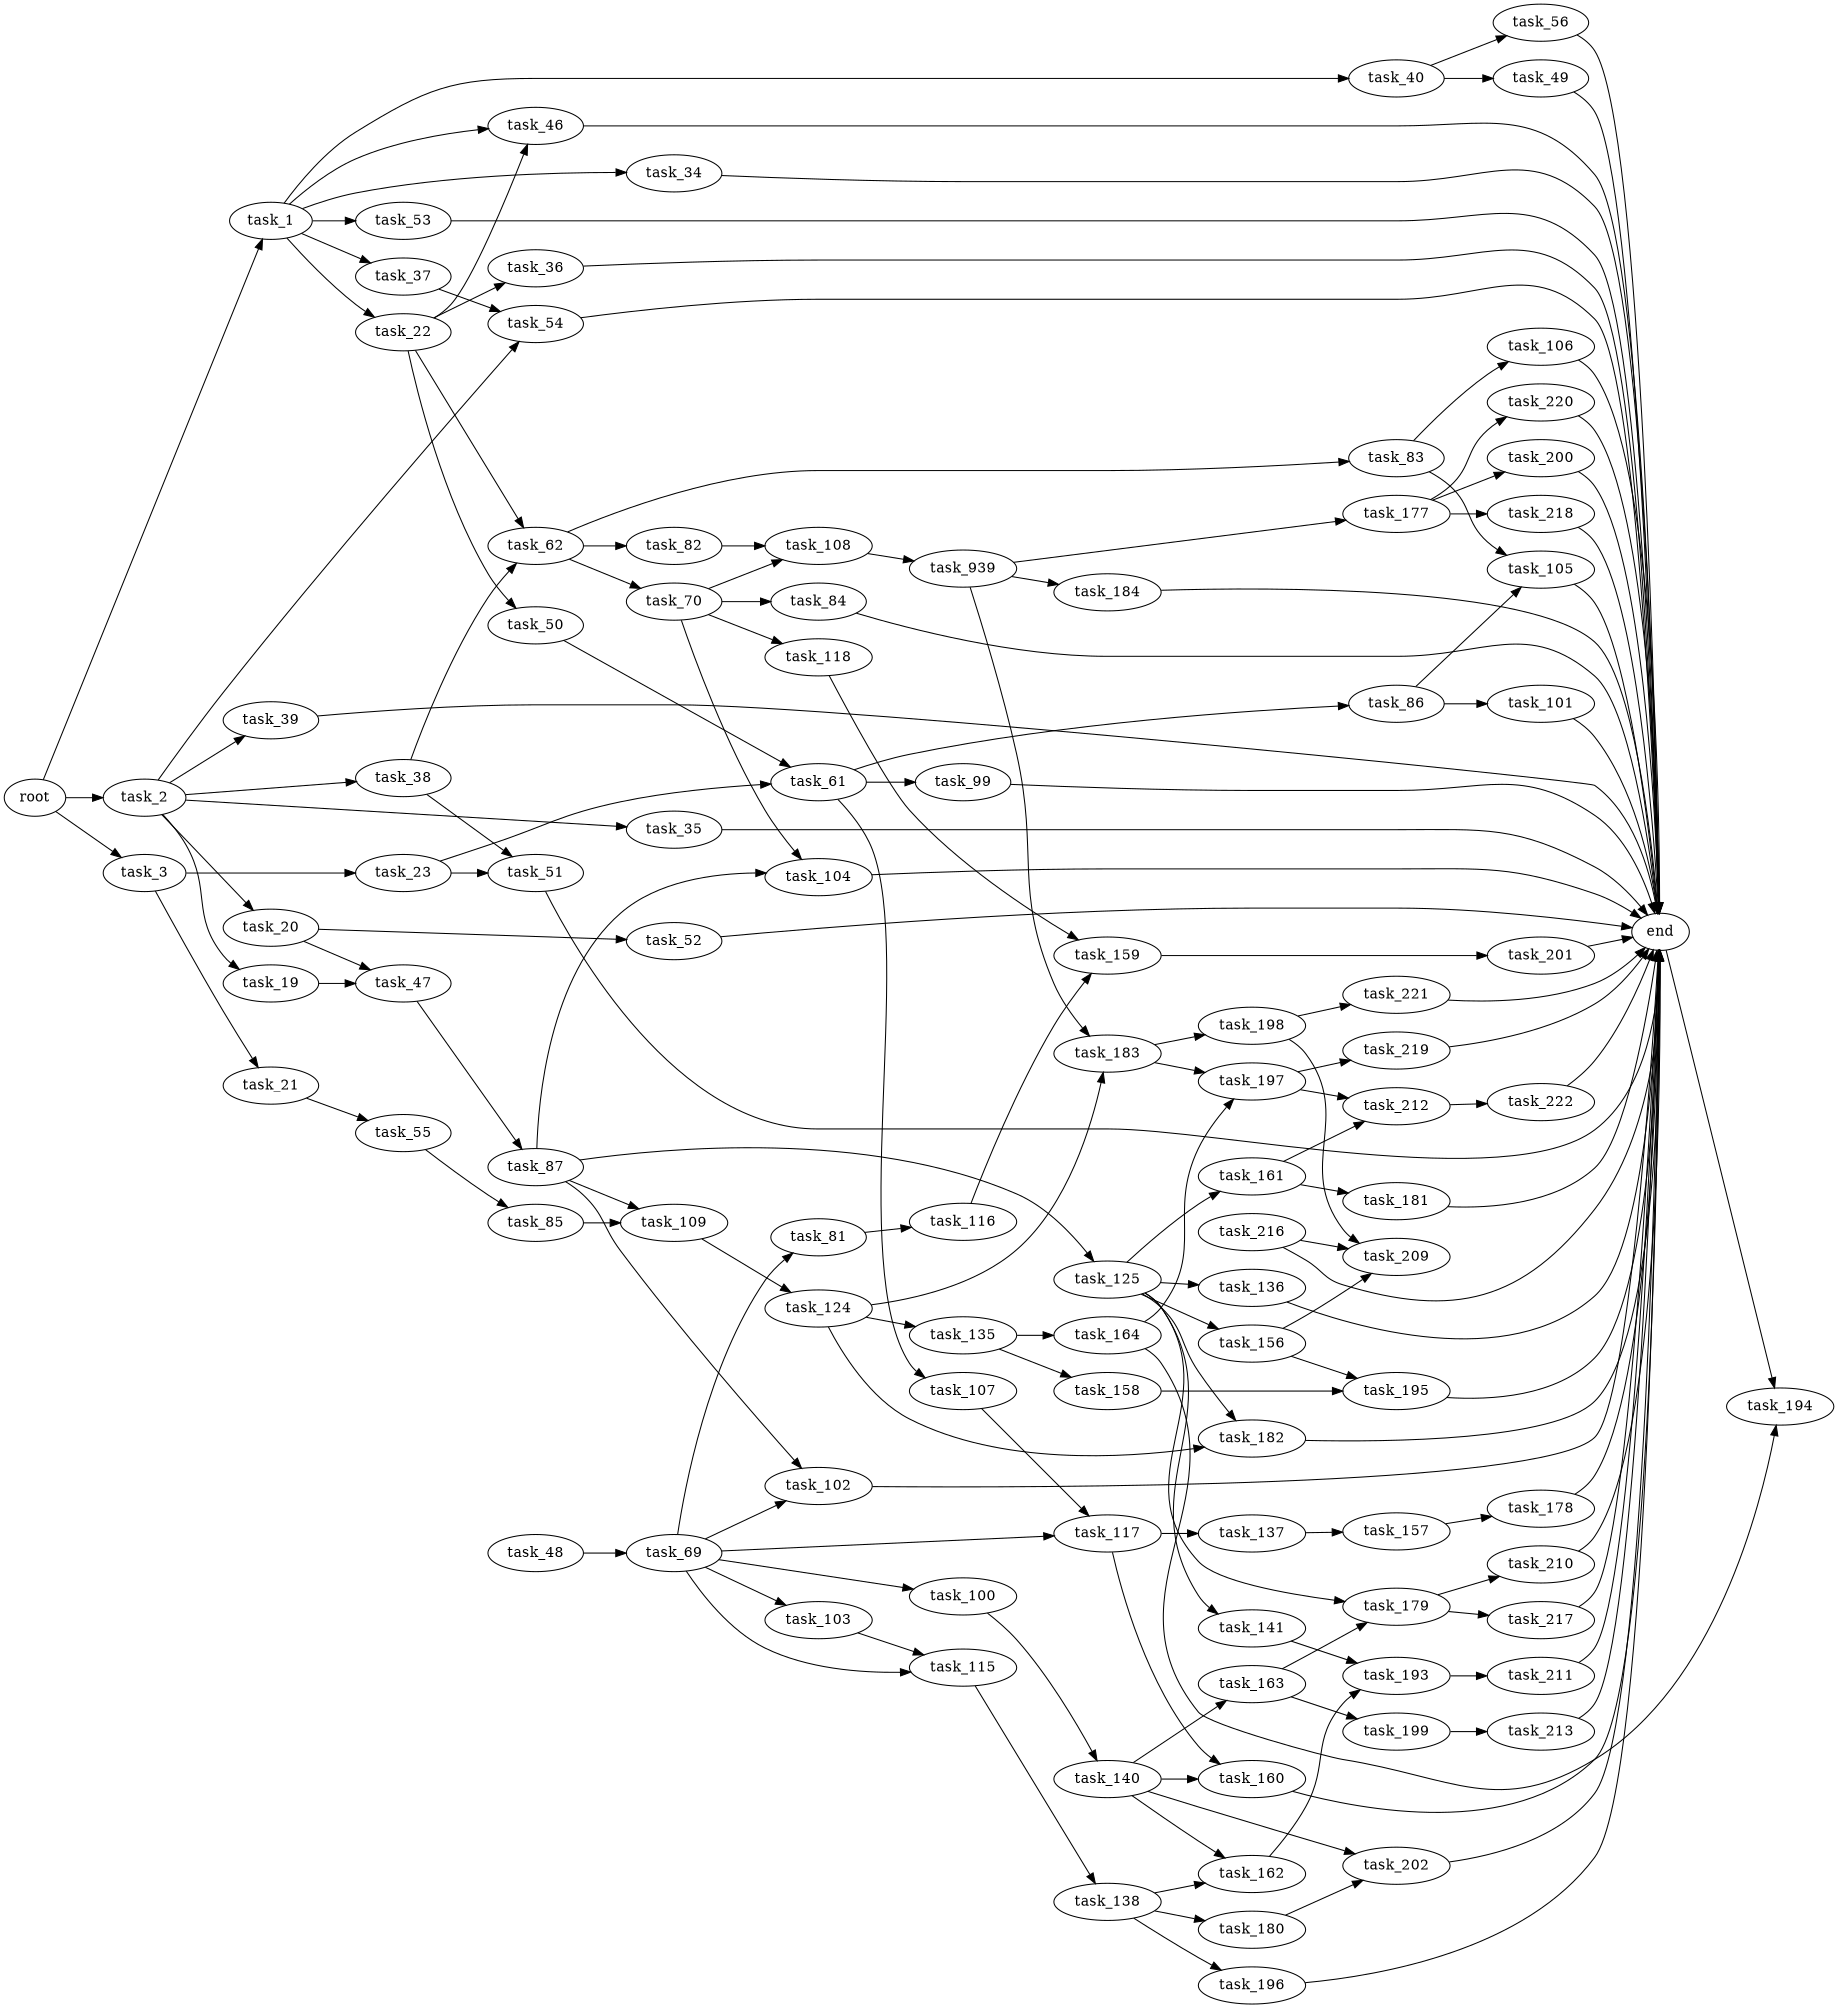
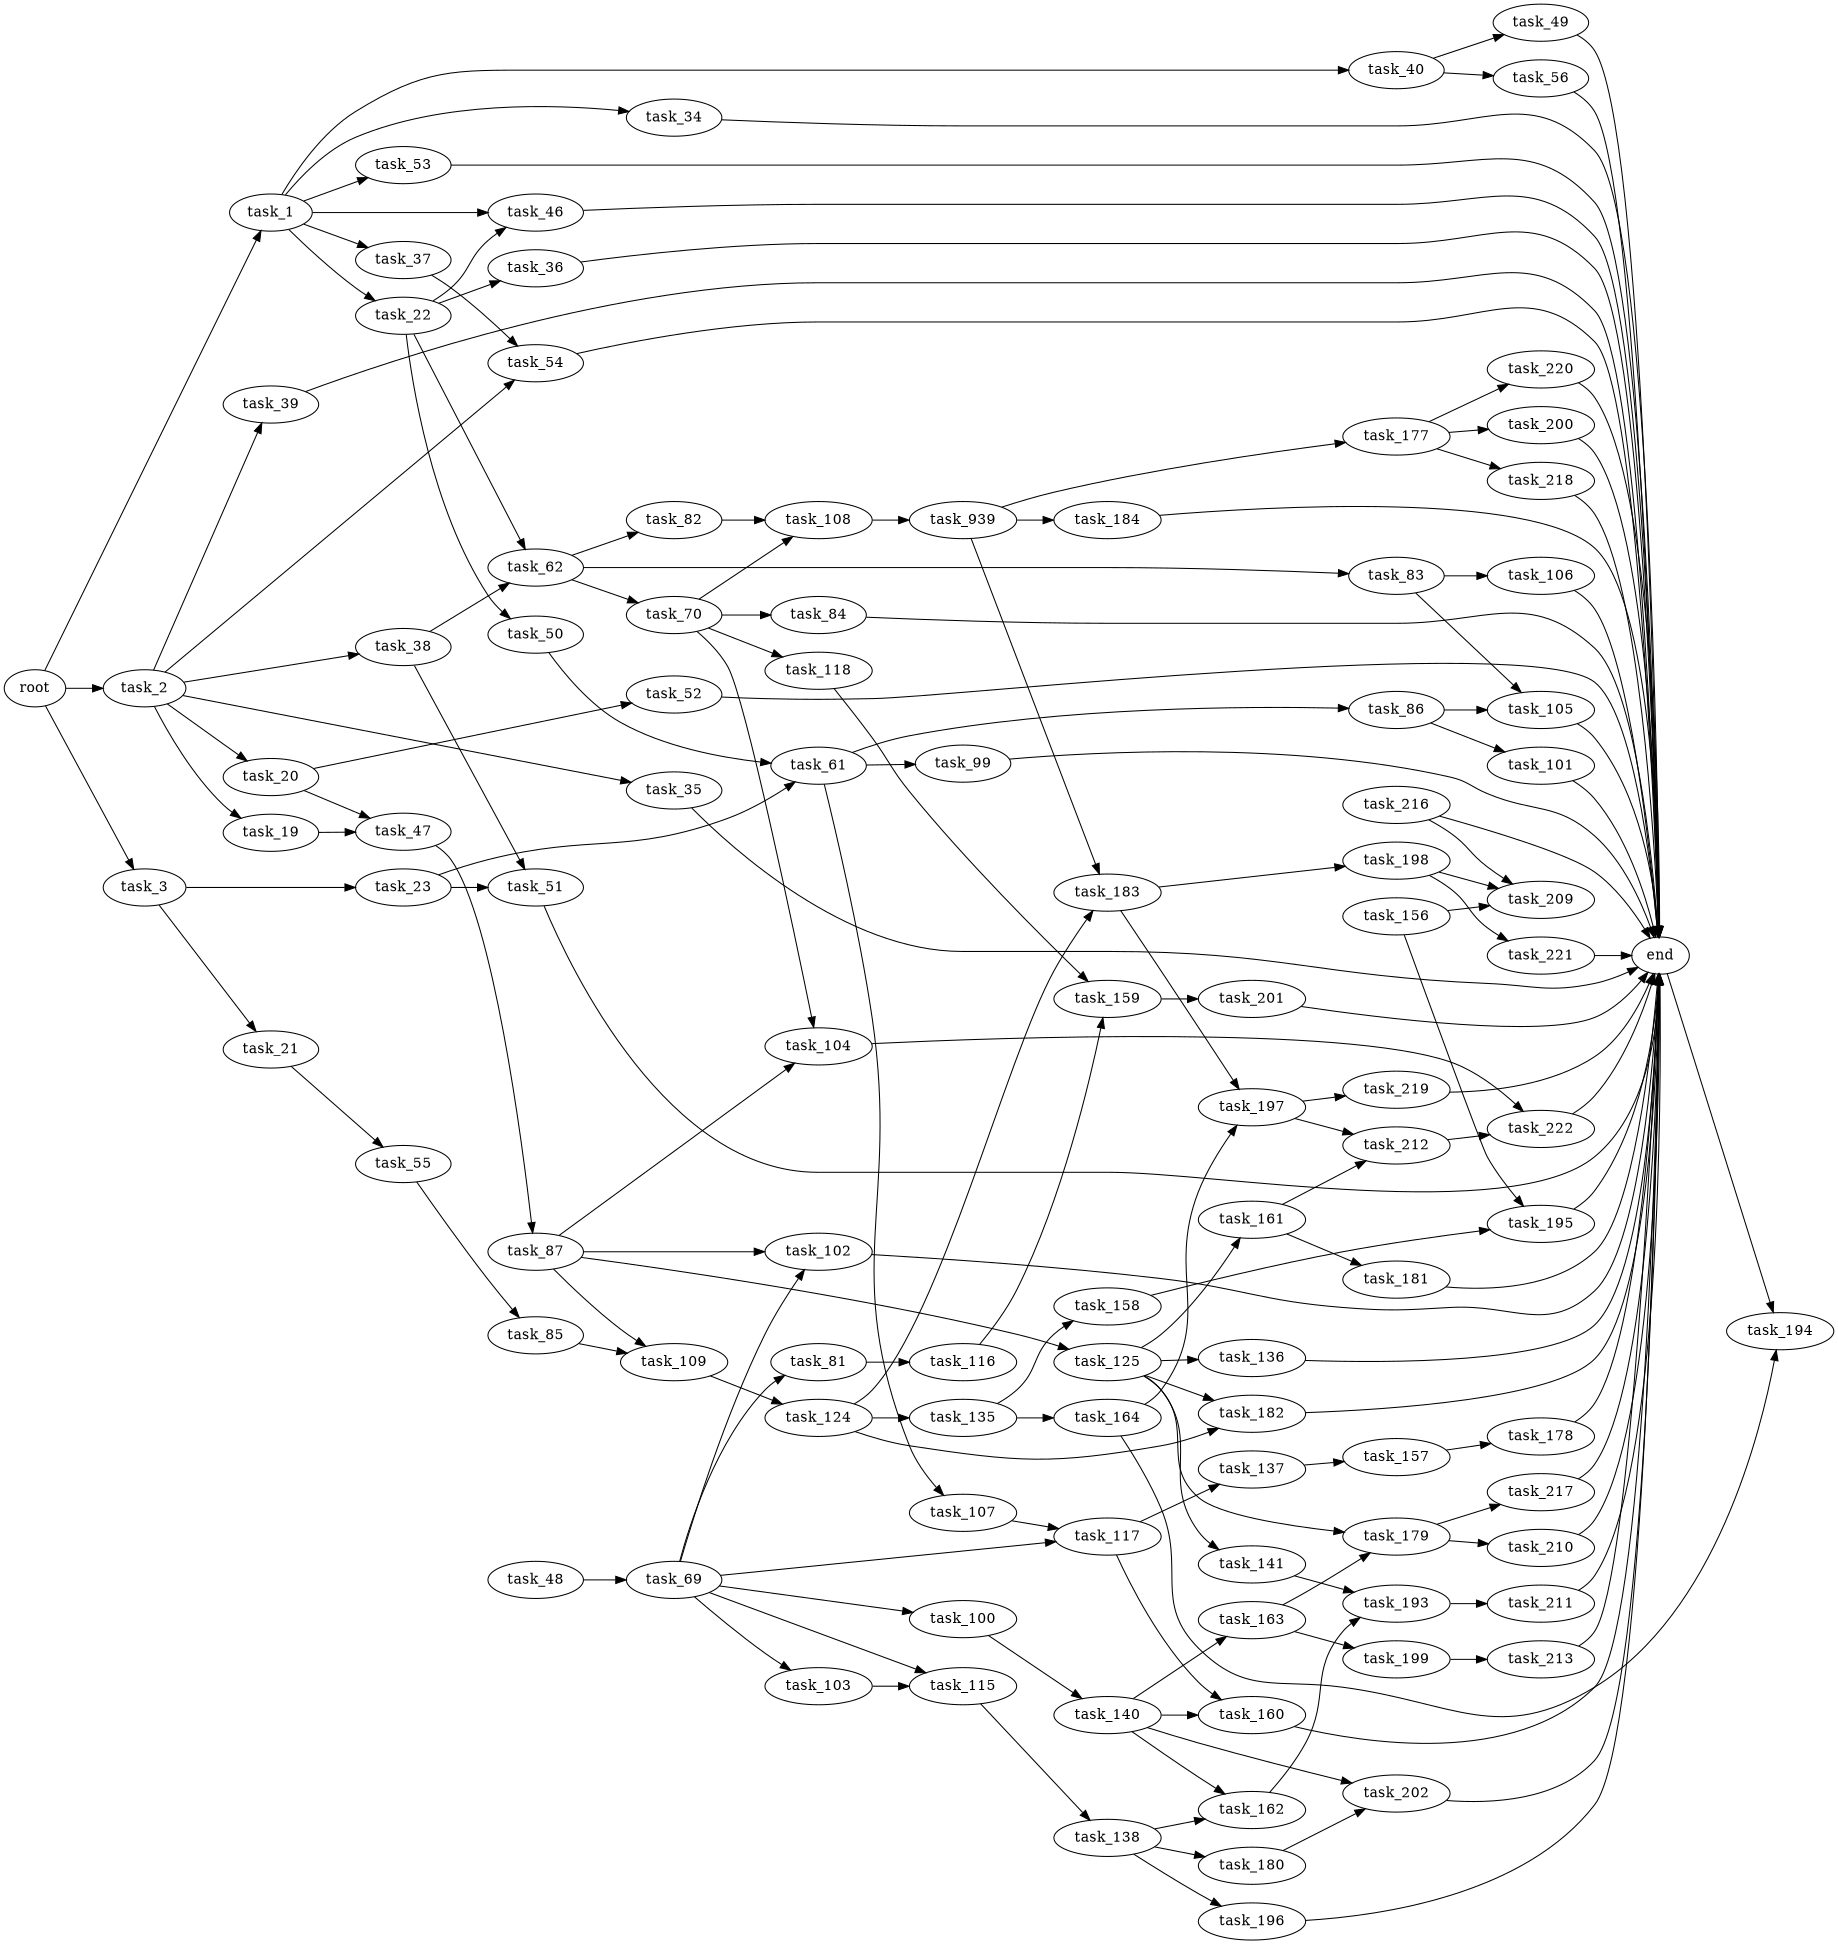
edge "task_104" -> "end": now "task_104" -> "task_222"
edge "task_125" -> "task_156": removed
